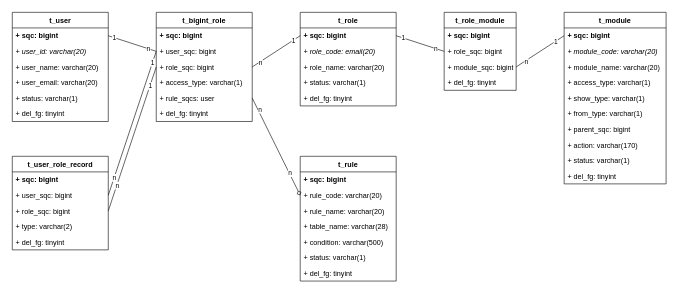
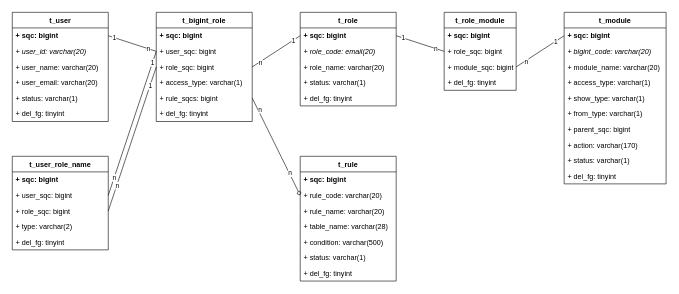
node "+ module_code: varchar(20)": label "+ module_code: varchar(20)" -> "+ bigint_code: varchar(20)"
node "+ rule_sqcs: user": label "+ rule_sqcs: user" -> "+ rule_sqcs: bigint"
node "t_user_role_record": label "t_user_role_record" -> "t_user_role_name"
